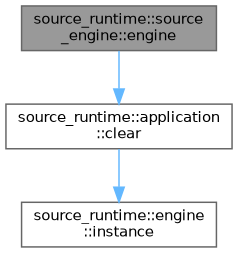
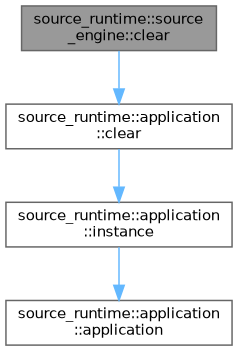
node "source_runtime::source _engine::engine": label "source_runtime::source _engine::engine" -> "source_runtime::source _engine::clear"
node "source_runtime::engine ::instance": label "source_runtime::engine ::instance" -> "source_runtime::application ::instance"
node "source_runtime::application ::application": added
